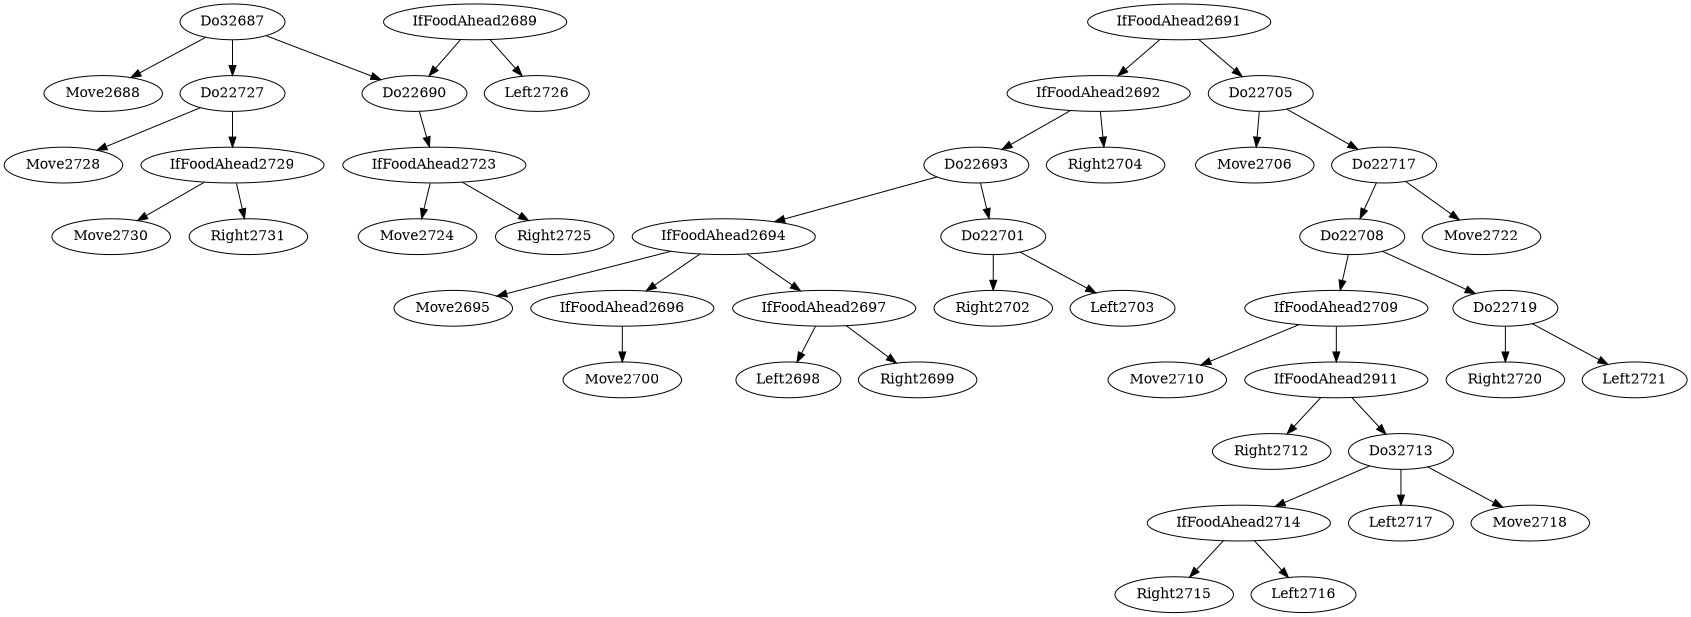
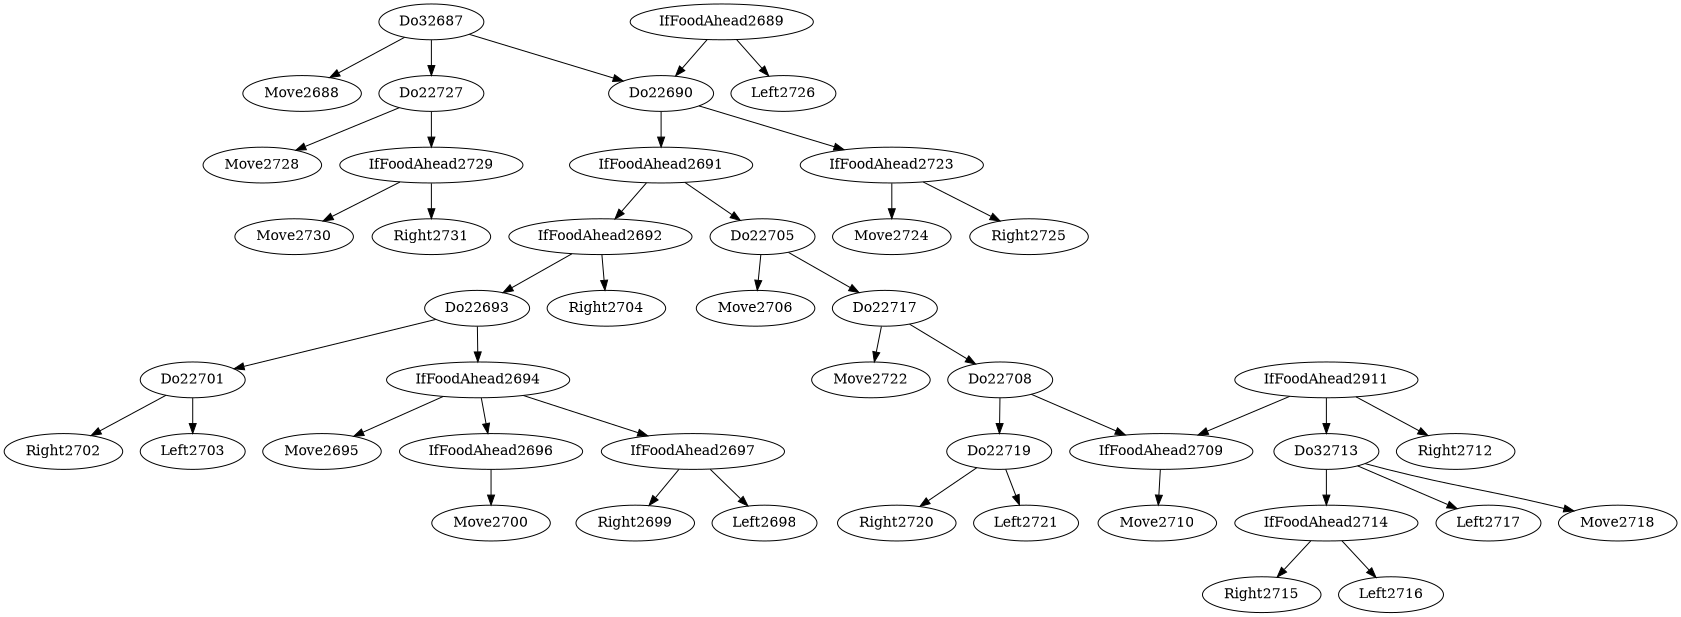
edge "Do22690" -> "IfFoodAhead2691": added
edge "IfFoodAhead2709" -> "IfFoodAhead2911": reversed
